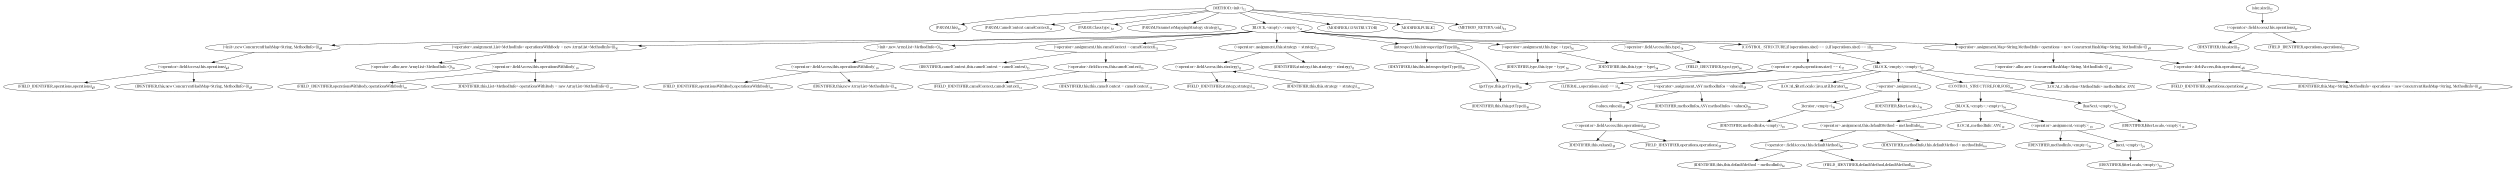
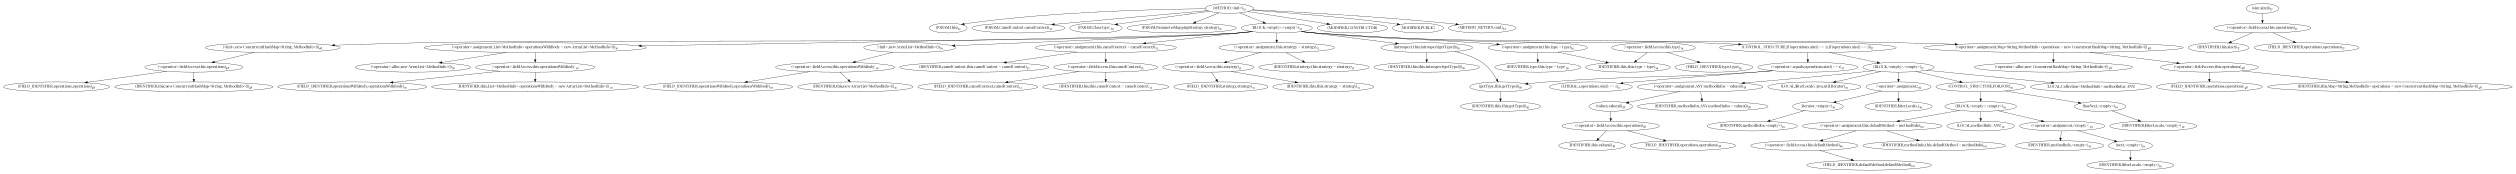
edge "(<operator>.fieldAccess,this.type)" -> "(IDENTIFIER,this,this.type = type)": added
edge "(IDENTIFIER,this,this.strategy = strategy)" -> "(<operator>.fieldAccess,this.strategy)": reversed
node "(IDENTIFIER,this,this.defaultMethod = methodInfo)": removed
